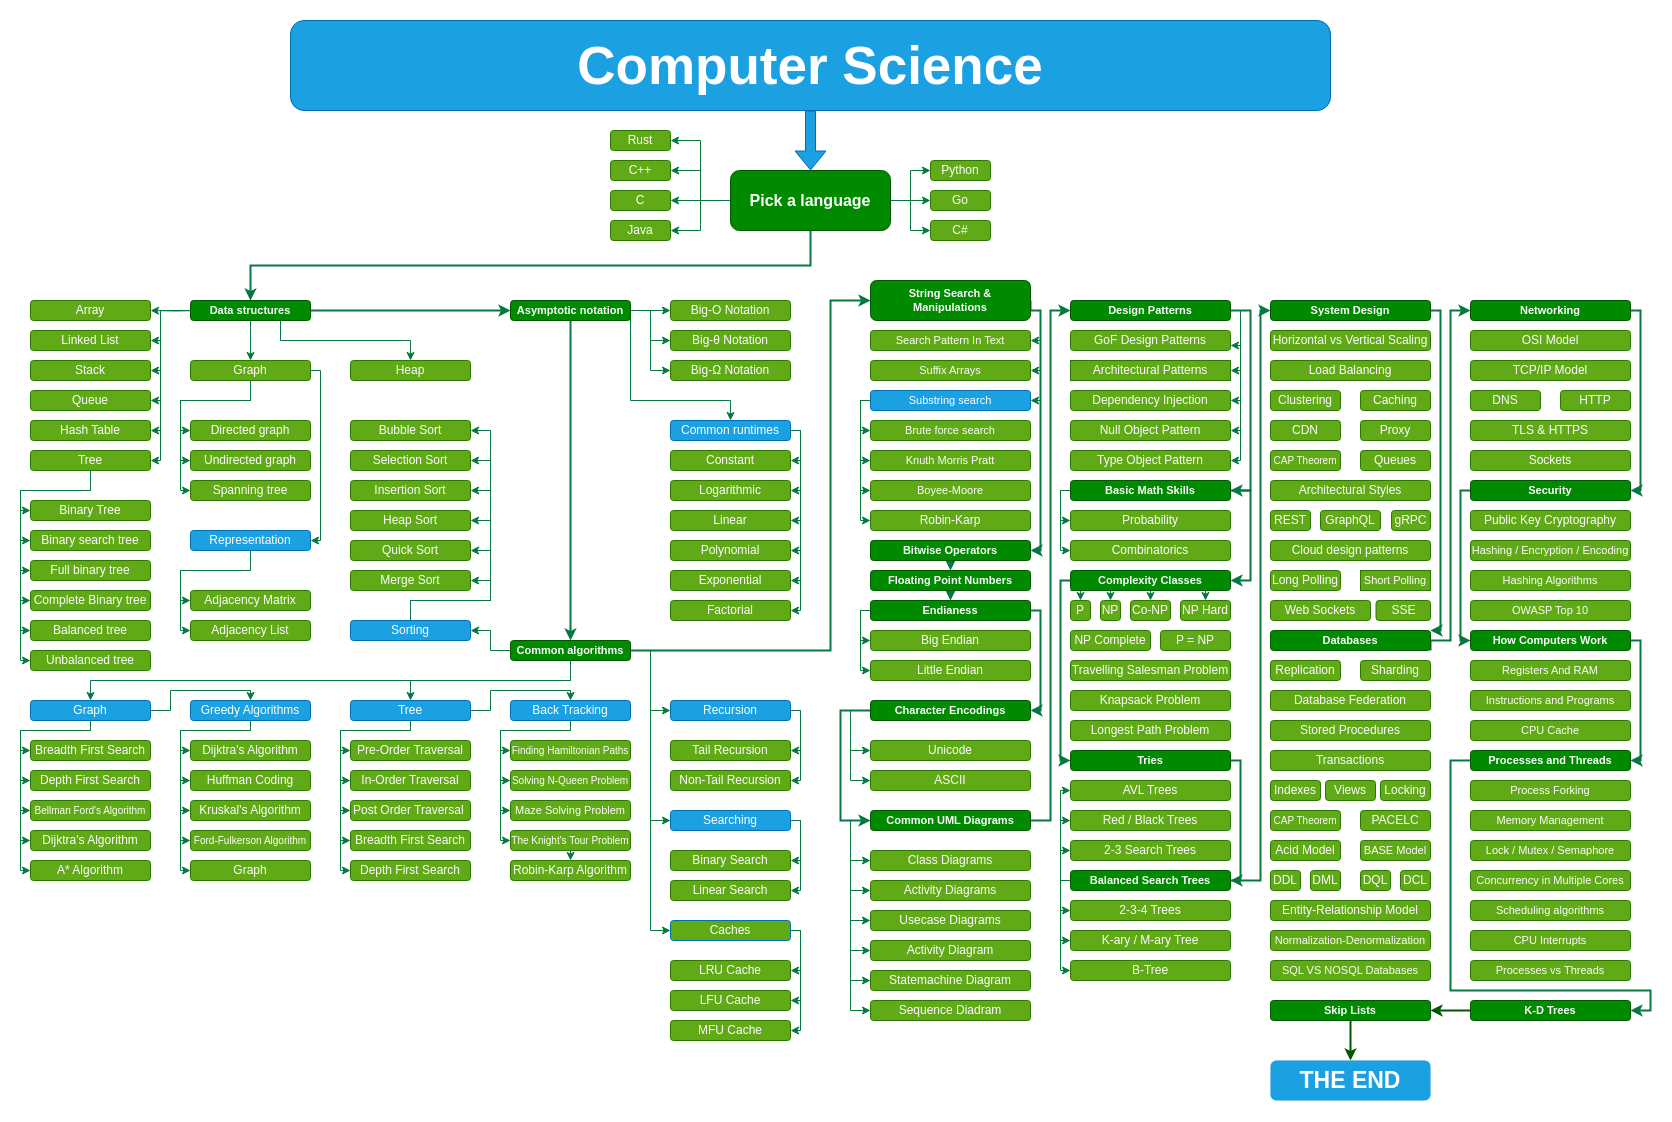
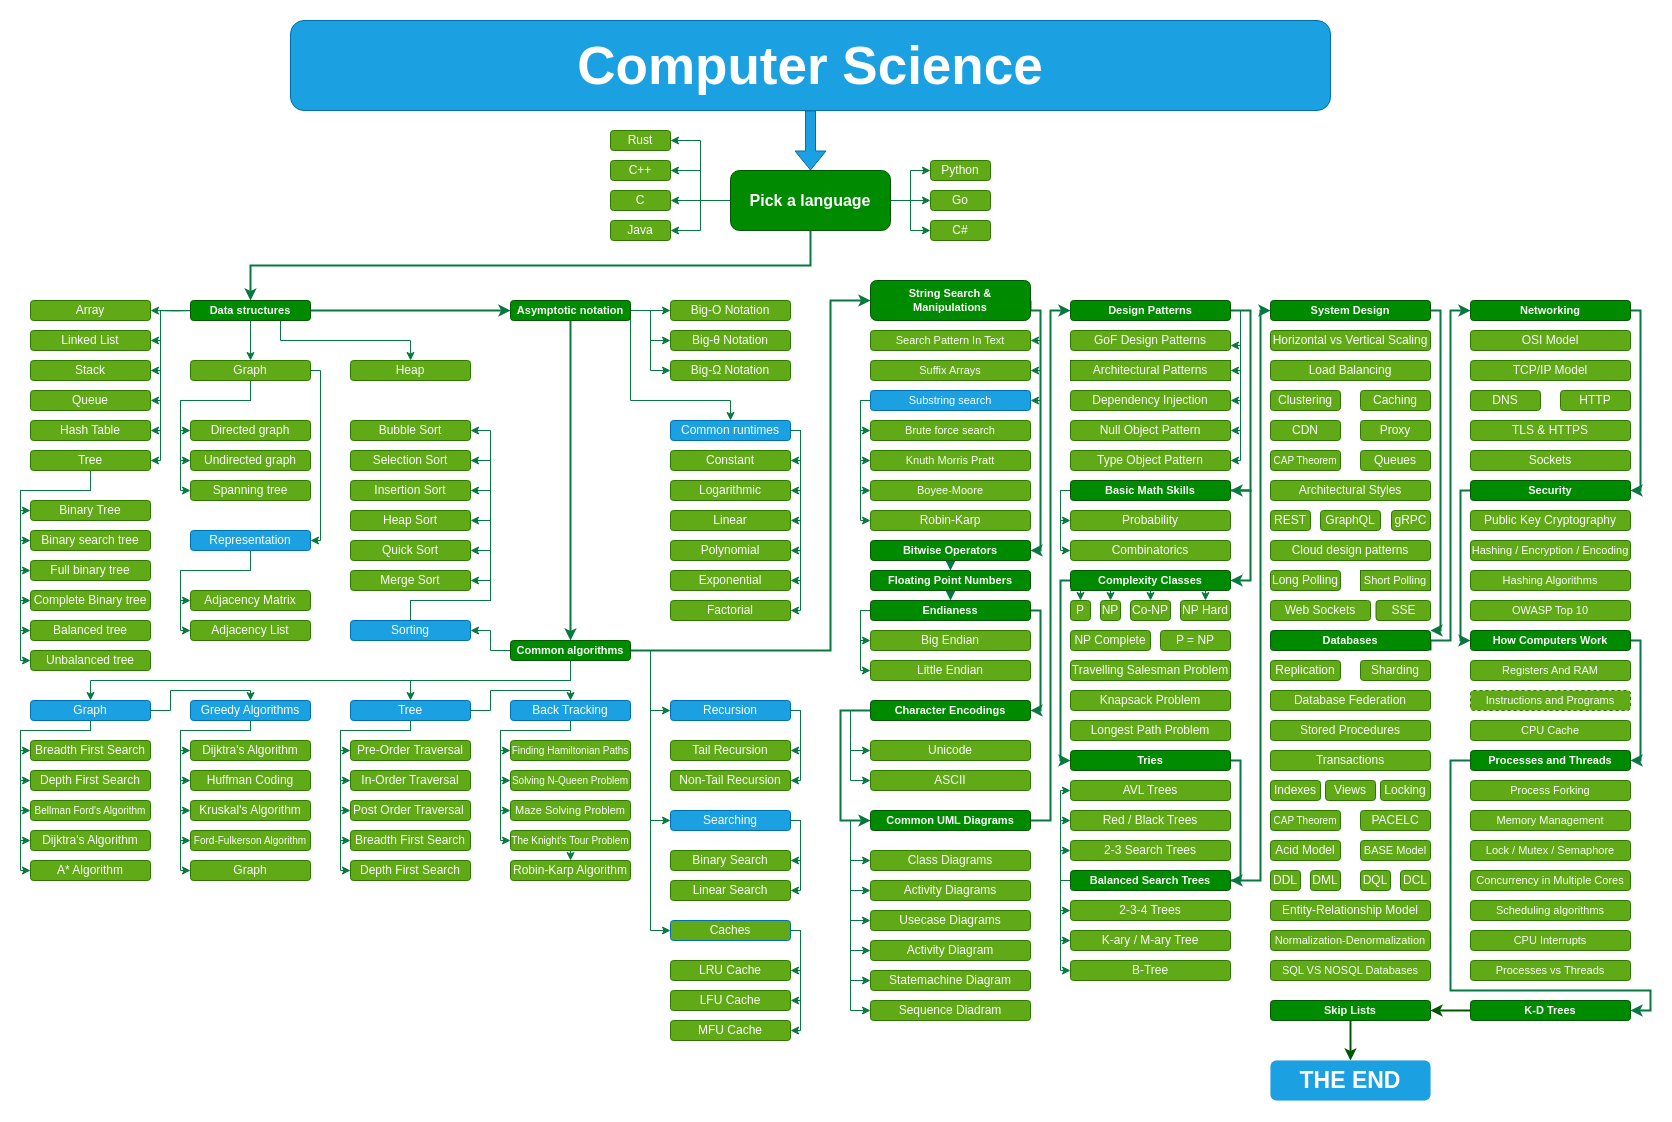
node "Instructions and Programs": style solid -> dashed
